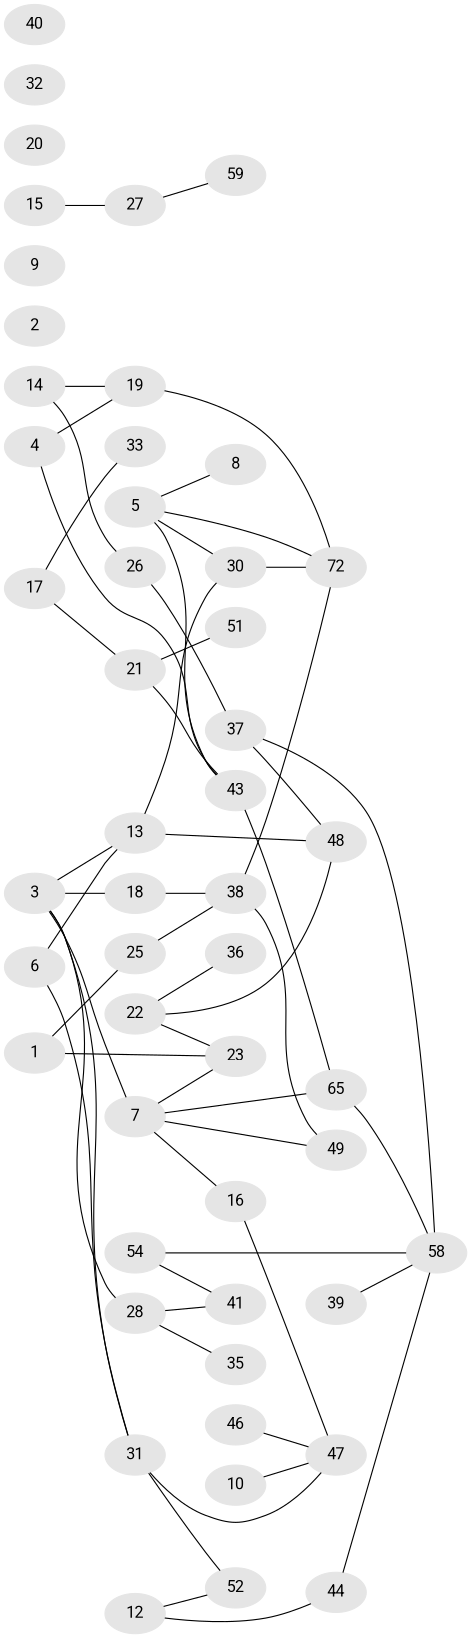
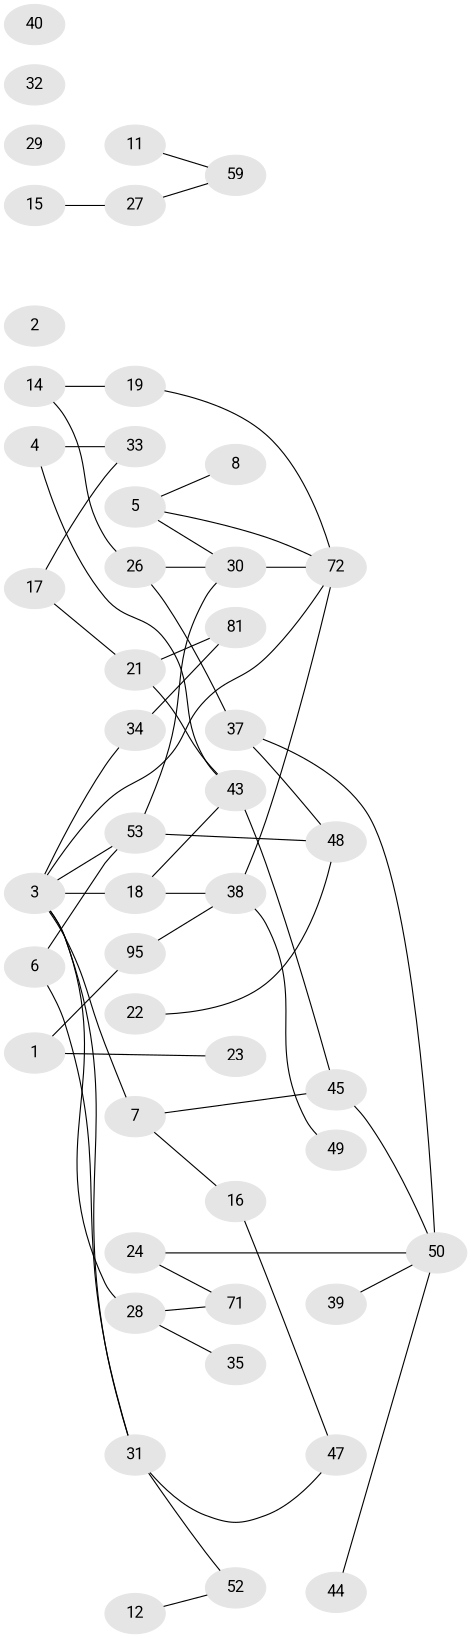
node "20": label "20" -> "29"
node "11": added
node "9": removed
edge "19" -- "4": now "33" -- "4"
edge "26" -- "30": added
edge "5" -- "43": now "18" -- "43"
node "51": label "51" -> "81"
node "34": added
edge "72" -- "3": added
node "13": label "13" -> "53"
node "25": label "25" -> "95"
node "36": removed
edge "22" -- "23": removed
edge "23" -- "7": removed
node "65": label "65" -> "45"
edge "7" -- "49": removed
node "54": label "54" -> "24"
node "58": label "58" -> "50"
node "41": label "41" -> "71"
node "46": removed
node "10": removed
edge "44" -- "12": removed
